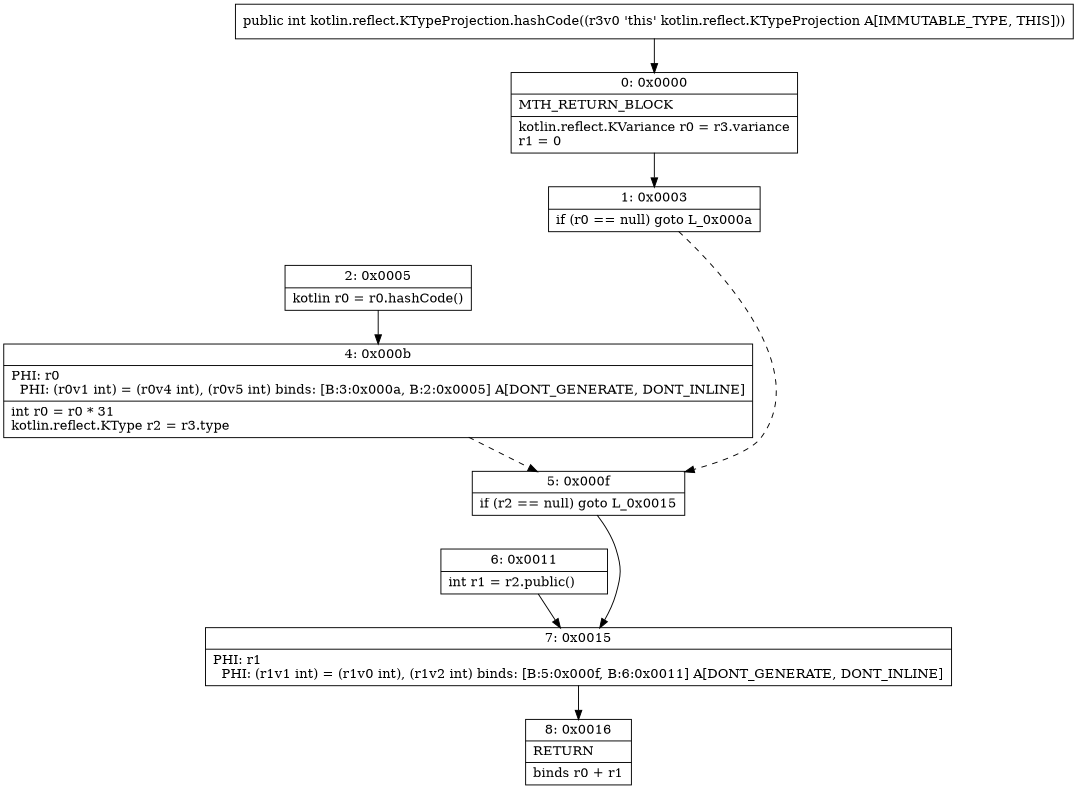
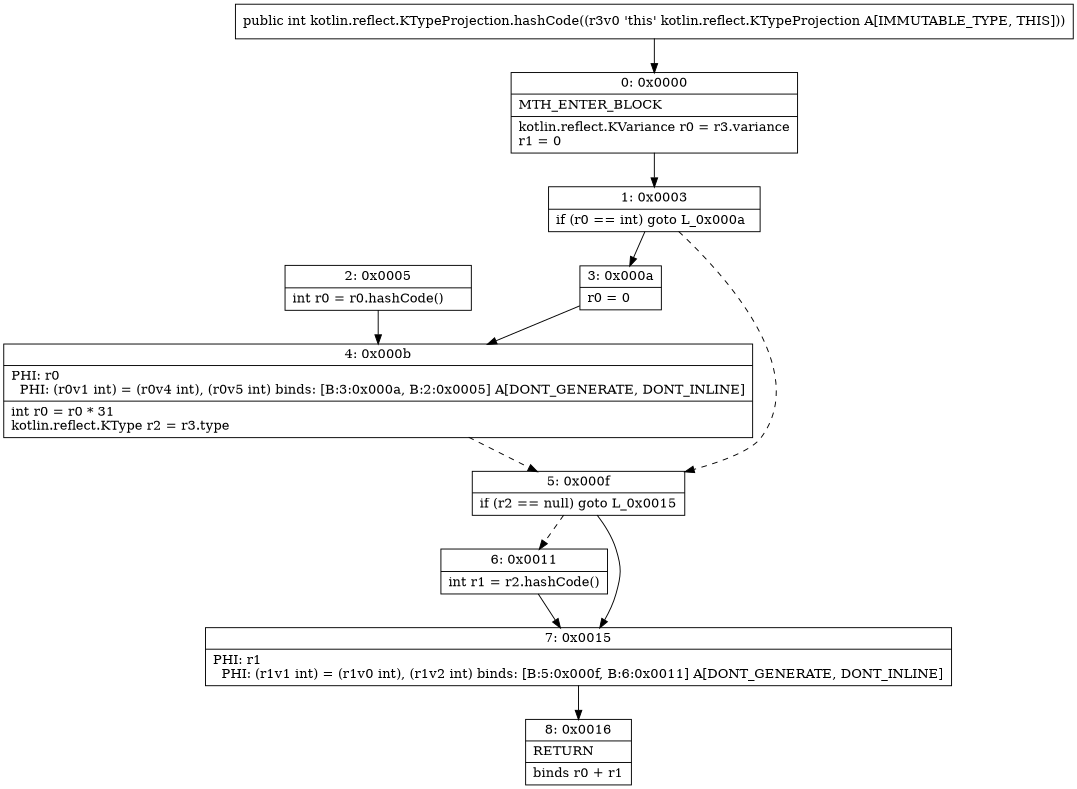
node "0: 0x0000": text "MTH_RETURN_BLOCK" -> "MTH_ENTER_BLOCK"
node "1: 0x0003": text "if (r0 == null) goto L_0x000a" -> "if (r0 == int) goto L_0x000a"
node "3: 0x000a": added
node "2: 0x0005": text "kotlin r0 = r0.hashCode()" -> "int r0 = r0.hashCode()"
edge "5: 0x000f" -> "6: 0x0011": added
node "6: 0x0011": text "int r1 = r2.public()" -> "int r1 = r2.hashCode()"
